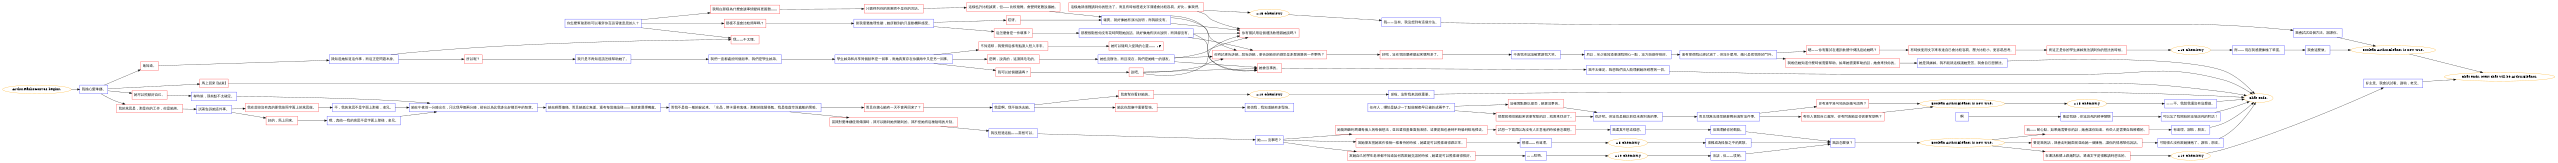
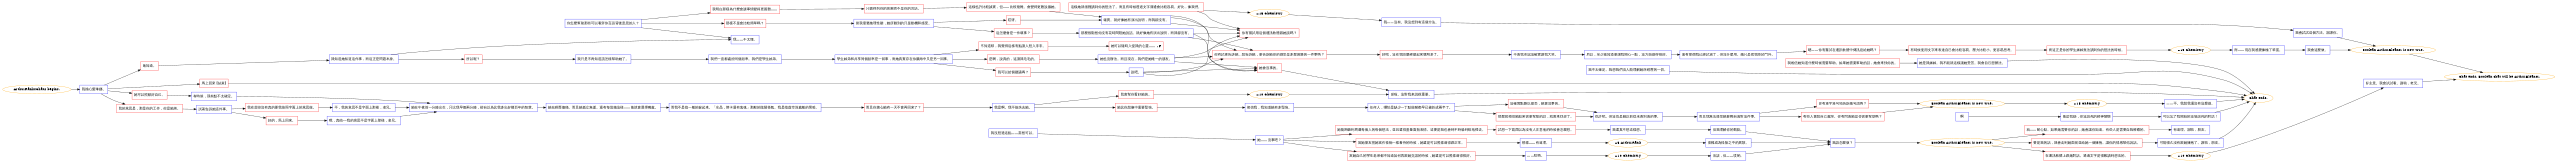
node "我……不太懂。": color red -> blue
edge "還有那個我已經試過了，但沒什麼用。她只是把我拒於門外。" -> "我相信她知道什麼時候需要幫助。如果她需要幫助的話，她會來找你的。": removed
edge "她會沒事的。" -> "我不太確定。我想我們沒人能理解她所經歷的一切。": now "她會沒事的。" -> "謝啦。這對我來說很重要。"
node "說吧。": color red -> blue
node "Chat ends. Next chat will be ArthurEleanor.": label "Chat ends. Next chat will be ArthurEleanor." -> "Chat ends. Boolean chat will be ArthurEleanor."
node "ArthurRank4Convo2 begins.": label "ArthurRank4Convo2 begins." -> "ArthurRank4Chat2 begins."
edge "相信我，我知道她有多堅強。" -> "任何人，哪怕是缺少一丁點能耐都早已被折成兩半了。": added
edge "有道理。謝啦，朋友。" -> "Chat ends.": removed
node "當我對愛琳娜使用傳識時，我可以聽到她所聽到的。我不怪她有這種陰暗的片刻。": removed
node "+5 Chemistry": label "+5 Chemistry" -> "+5 ArthurRank"
